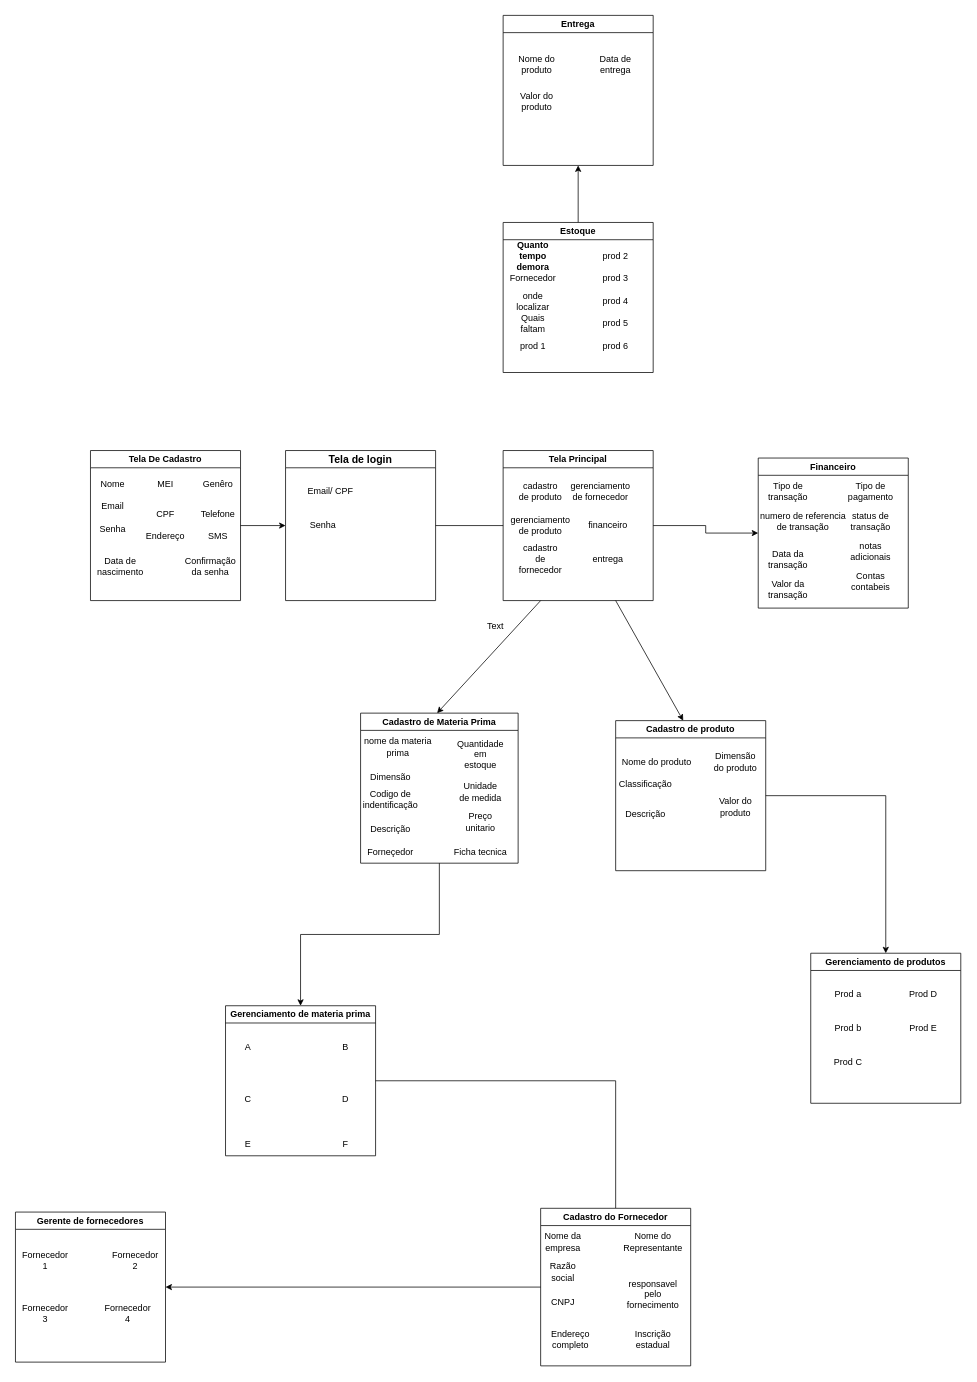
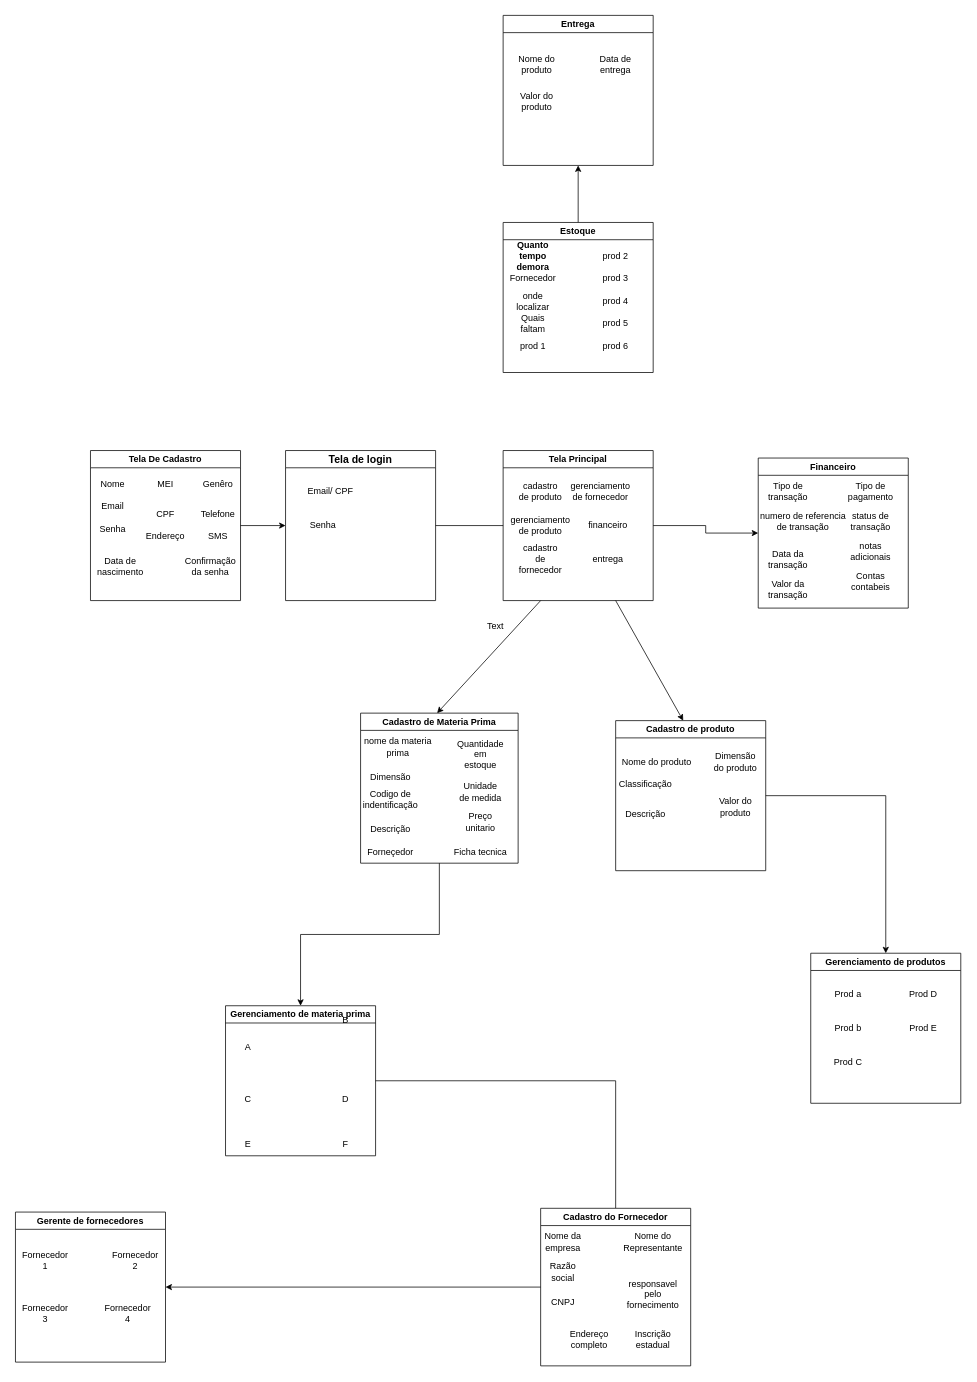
node "B": moved (345, 1047) -> (345, 1020)
node "Endereço completo": moved (570, 1339) -> (589, 1339)
